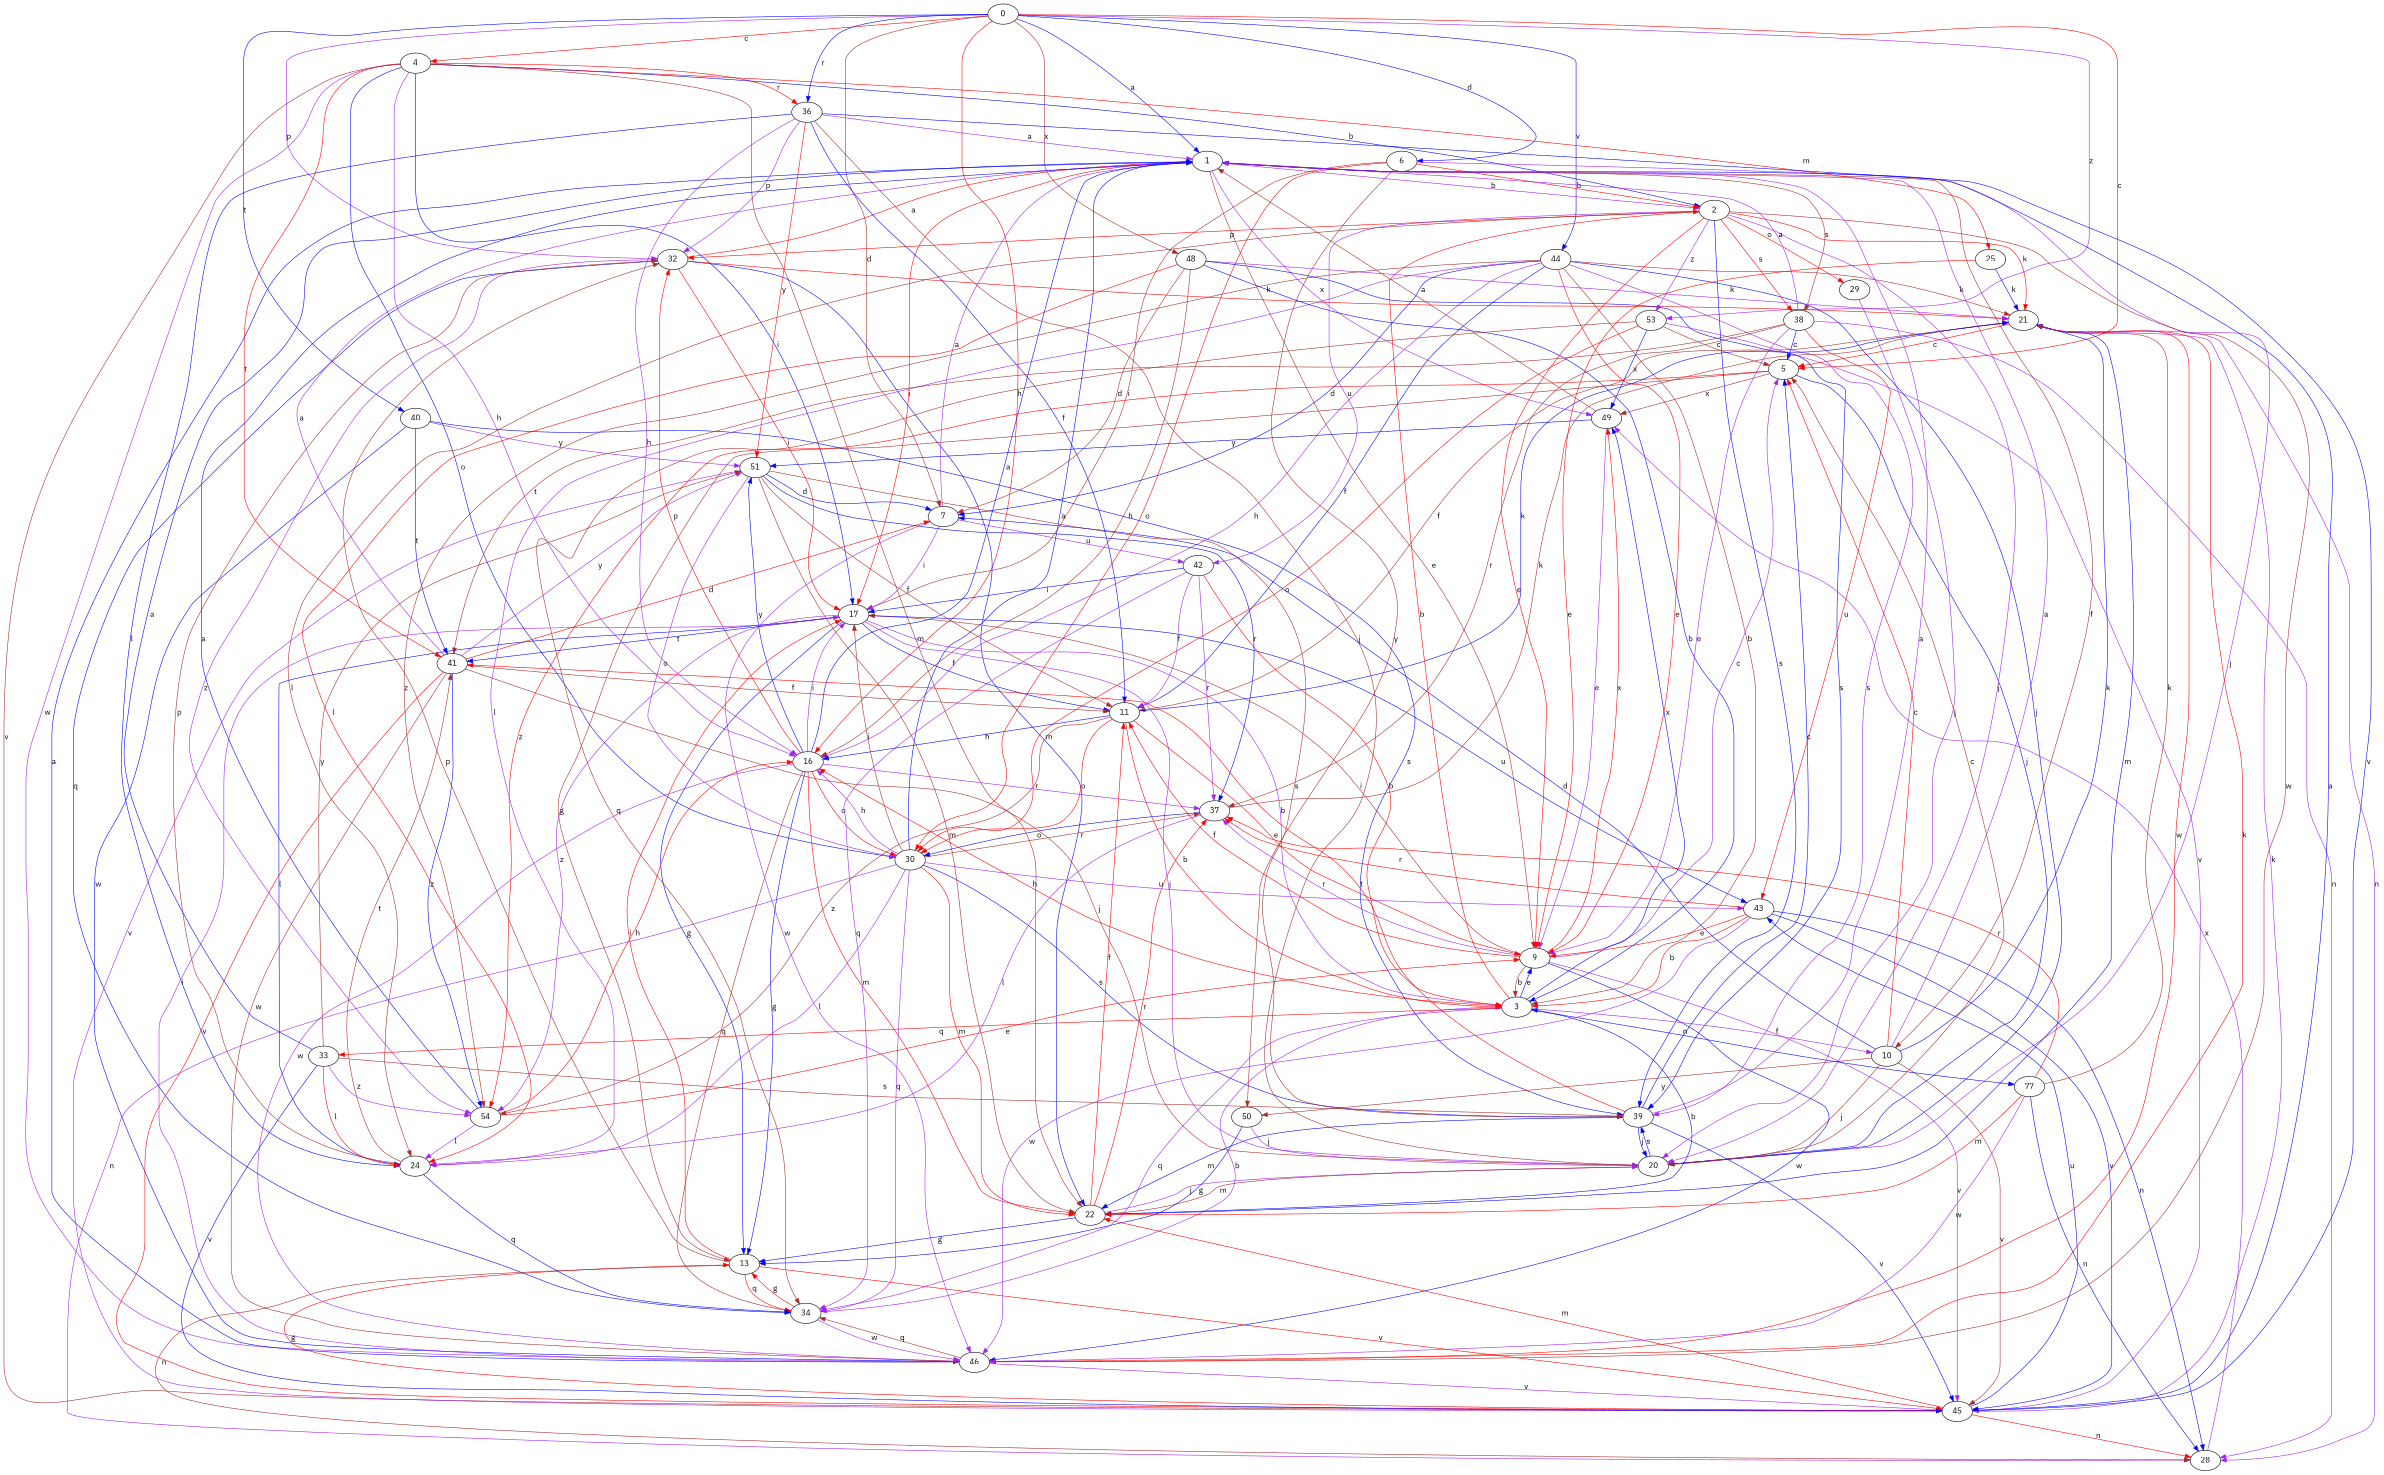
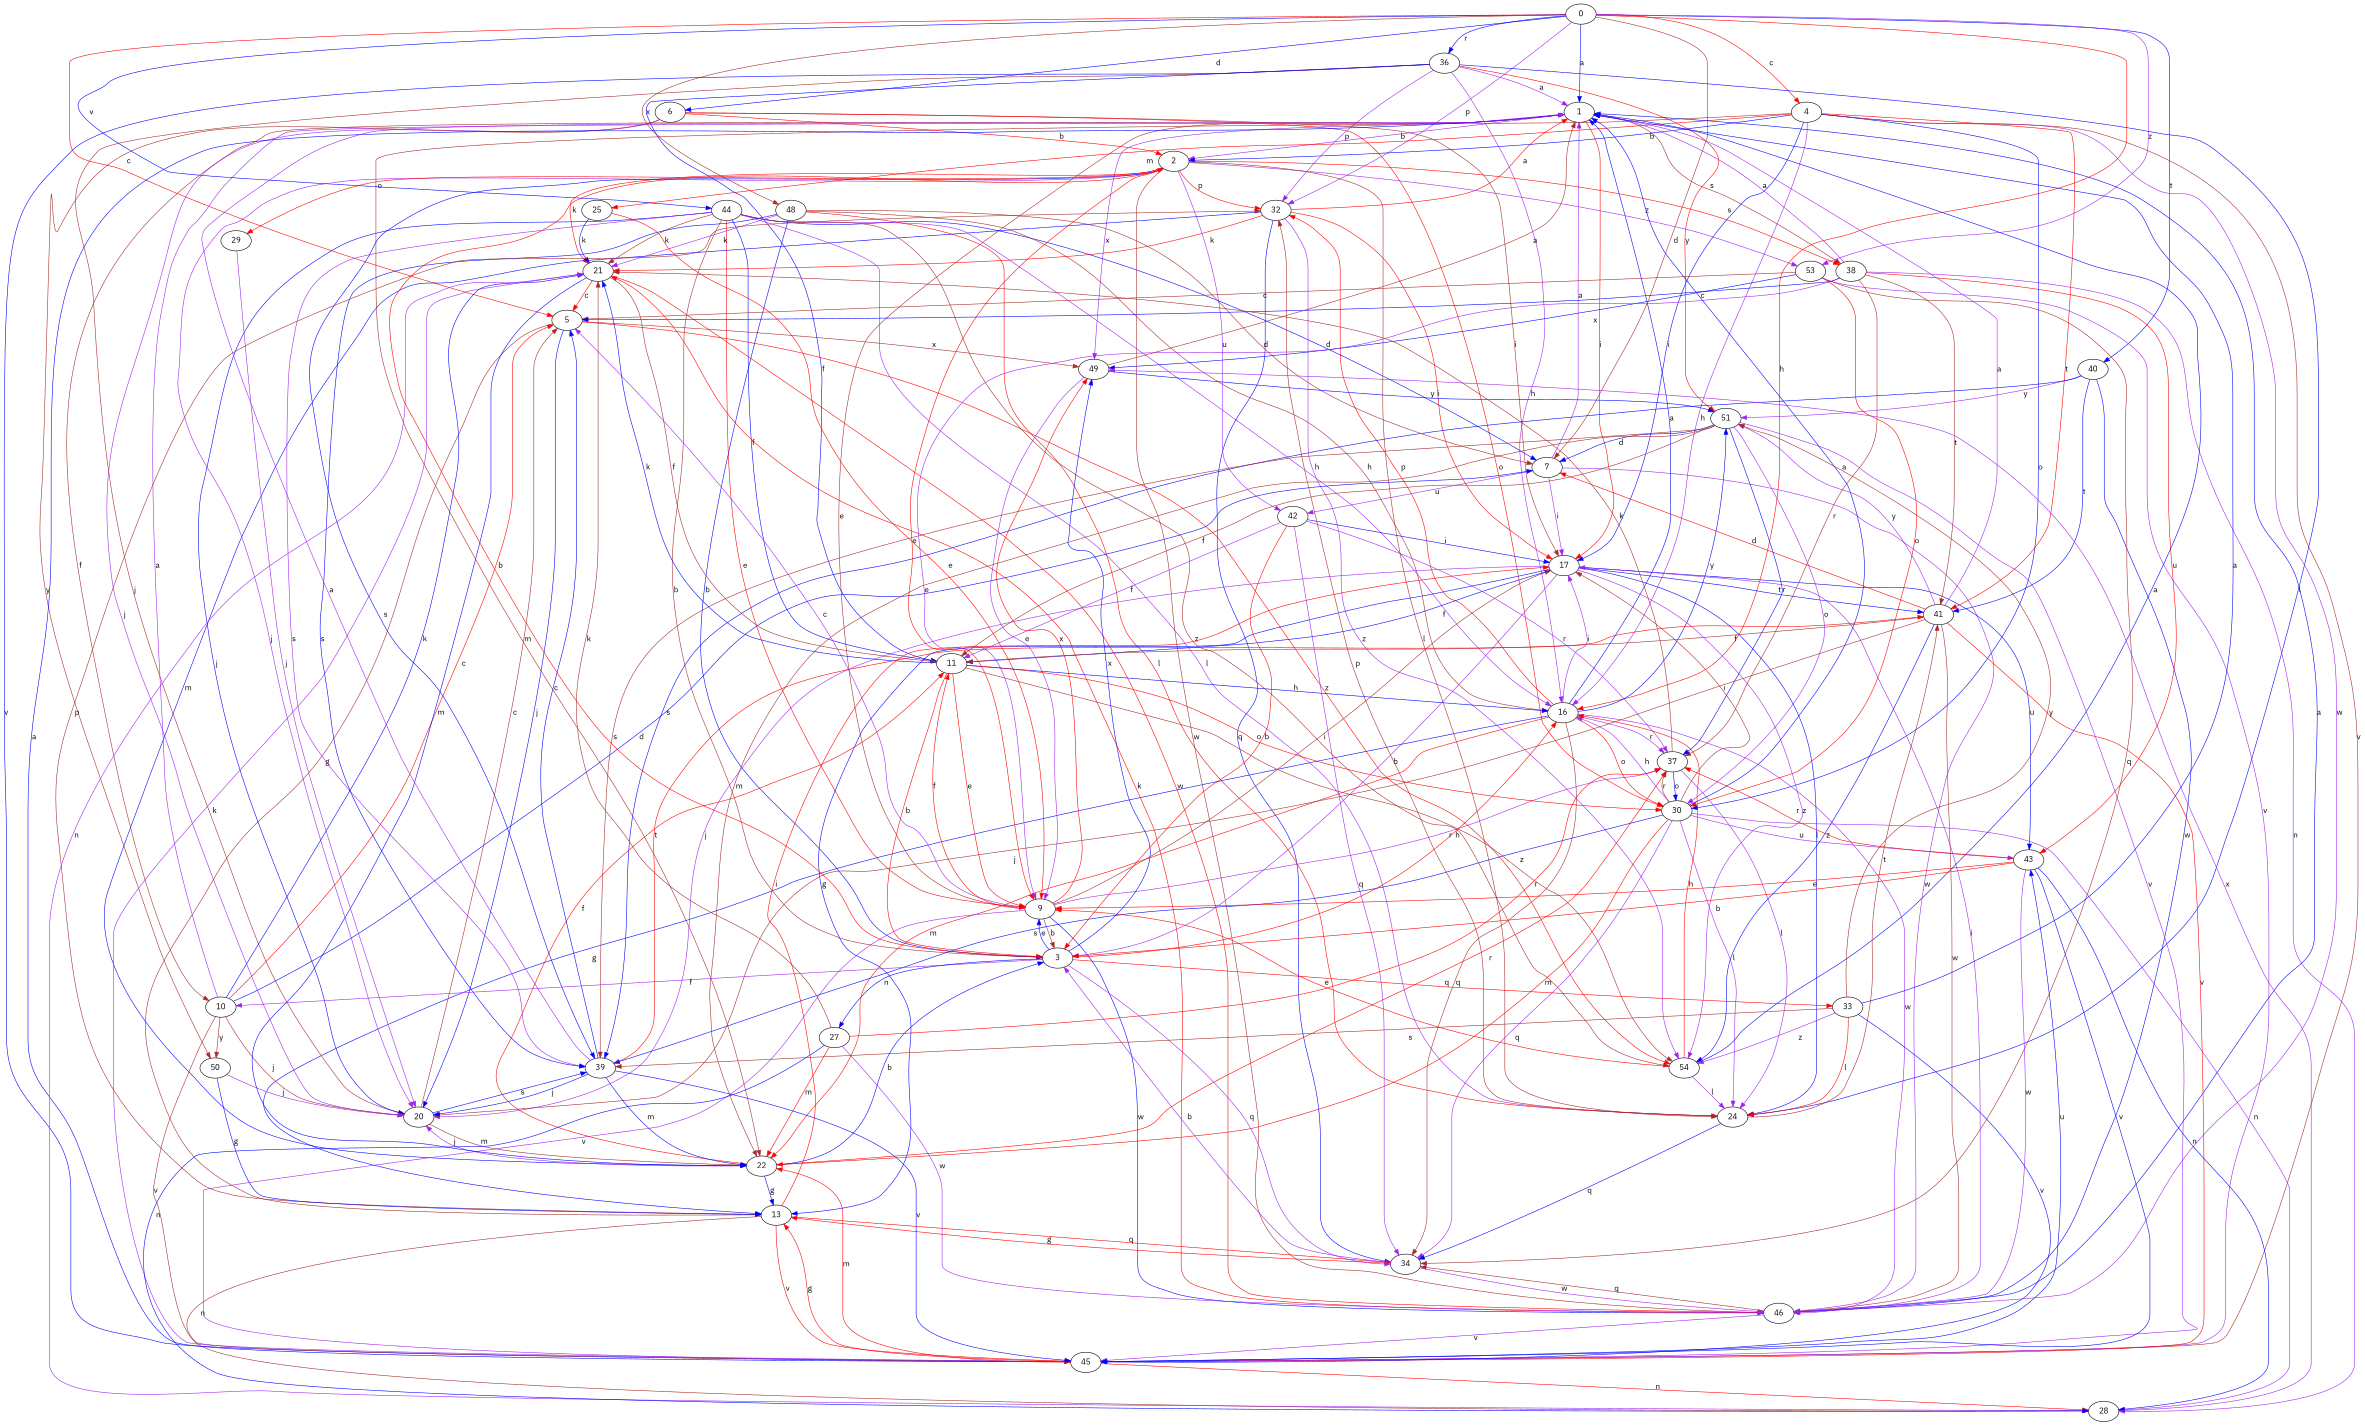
edge "4" -> "36": removed, label "r"
node "77": label "77" -> "27"
